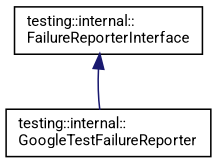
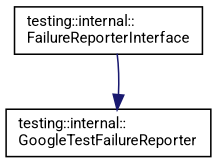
edge "testing::internal:: GoogleTestFailureReporter" -> "testing::internal:: FailureReporterInterface": reversed
